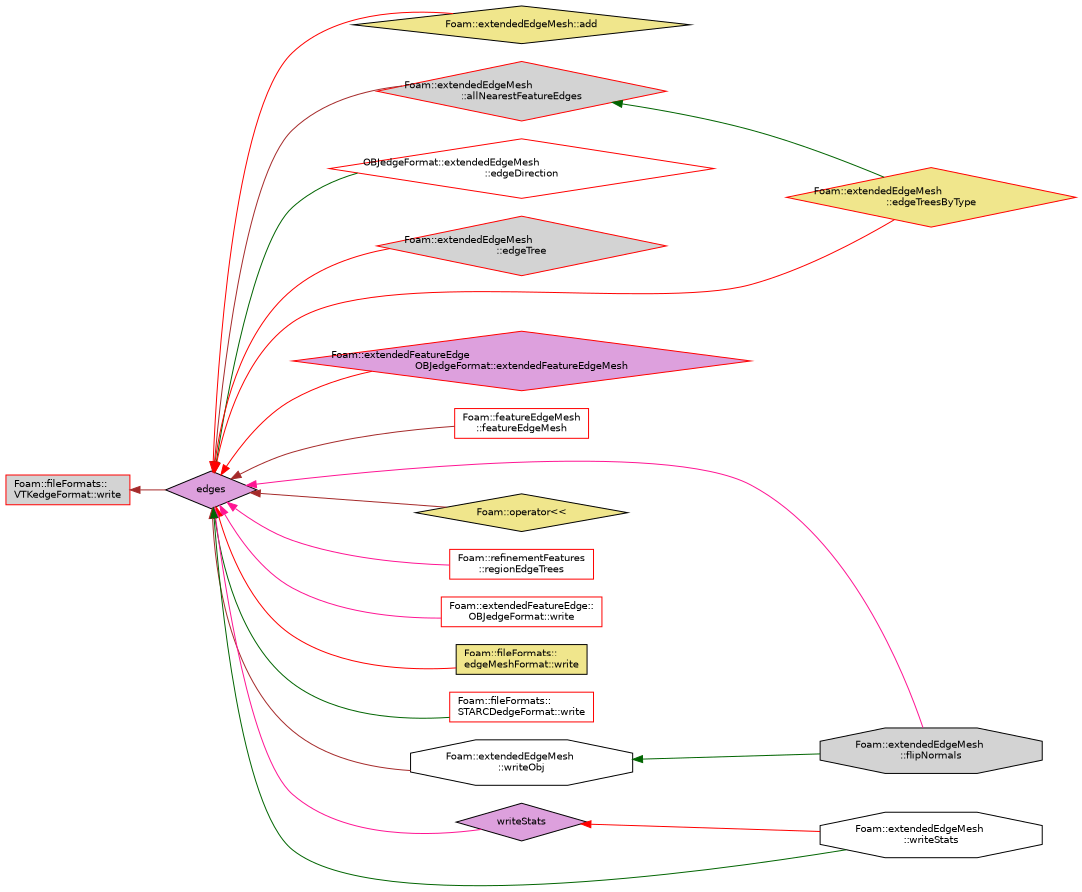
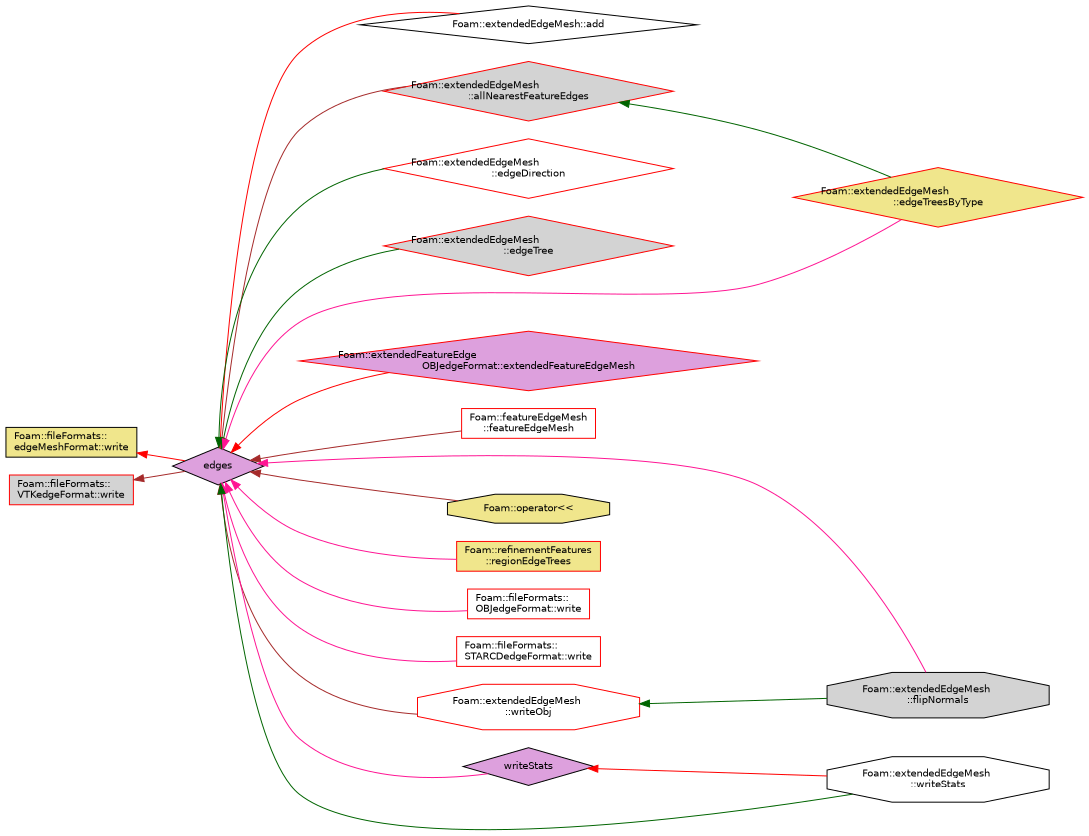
node "Foam::extendedEdgeMesh::add": fillcolor khaki -> white
node "OBJedgeFormat::extendedEdgeMesh ::edgeDirection": label "OBJedgeFormat::extendedEdgeMesh ::edgeDirection" -> "Foam::extendedEdgeMesh ::edgeDirection"
edge "Foam::extendedEdgeMesh ::edgeTreesByType" -> "edges": color red -> deeppink
edge "Foam::extendedEdgeMesh ::edgeTree" -> "edges": color red -> darkgreen
node "Foam::operator<<": shape diamond -> octagon
node "Foam::refinementFeatures ::regionEdgeTrees": fillcolor white -> khaki
node "Foam::extendedFeatureEdge:: OBJedgeFormat::write": label "Foam::extendedFeatureEdge:: OBJedgeFormat::write" -> "Foam::fileFormats:: OBJedgeFormat::write"
edge "Foam::fileFormats:: edgeMeshFormat::write" -> "edges": reversed
edge "Foam::fileFormats:: STARCDedgeFormat::write" -> "edges": color darkgreen -> deeppink
node "Foam::extendedEdgeMesh ::writeObj": color black -> red
